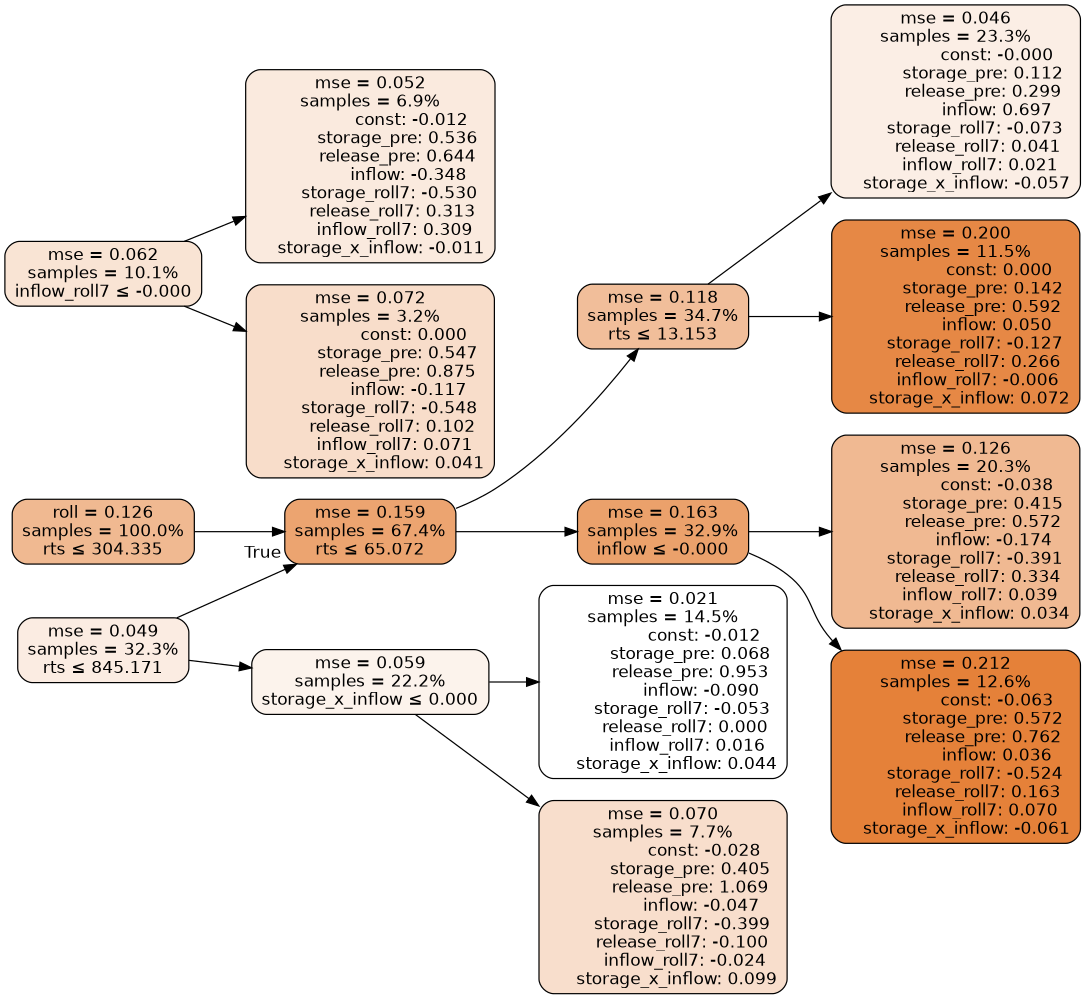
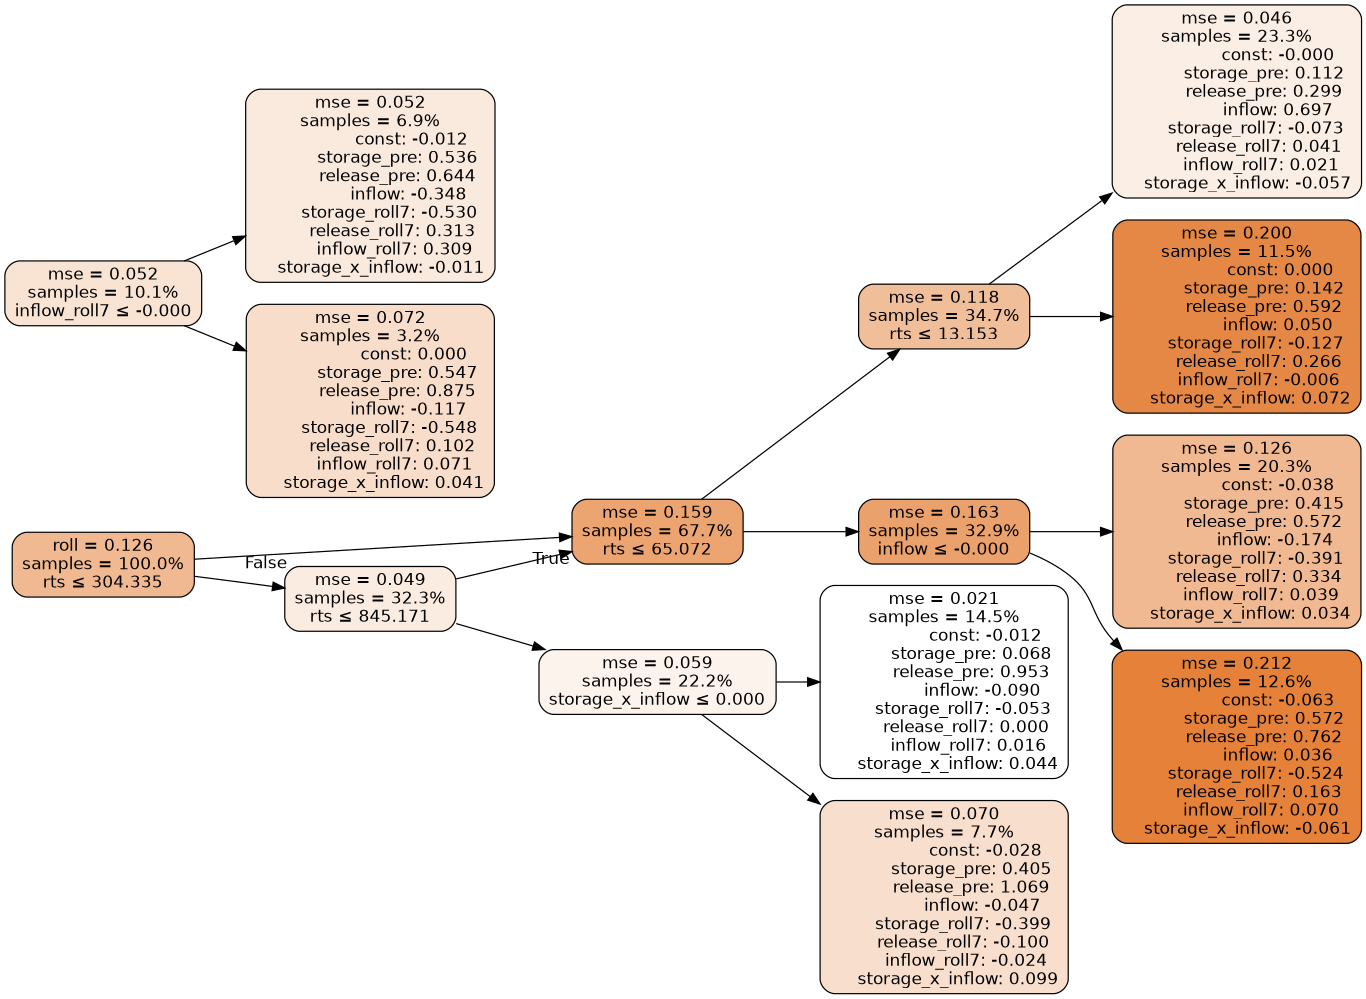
node "mse = 0.062 samples = 10.1% inflow_roll7 ≤ -0.000": label "mse = 0.062 samples = 10.1% inflow_roll7 ≤ -0.000" -> "mse = 0.052 samples = 10.1% inflow_roll7 ≤ -0.000"
node "mse = 0.159 samples = 67.4% rts ≤ 65.072": label "mse = 0.159 samples = 67.4% rts ≤ 65.072" -> "mse = 0.159 samples = 67.7% rts ≤ 65.072"
edge "roll = 0.126 samples = 100.0% rts ≤ 304.335" -> "mse = 0.049 samples = 32.3% rts ≤ 845.171": added
